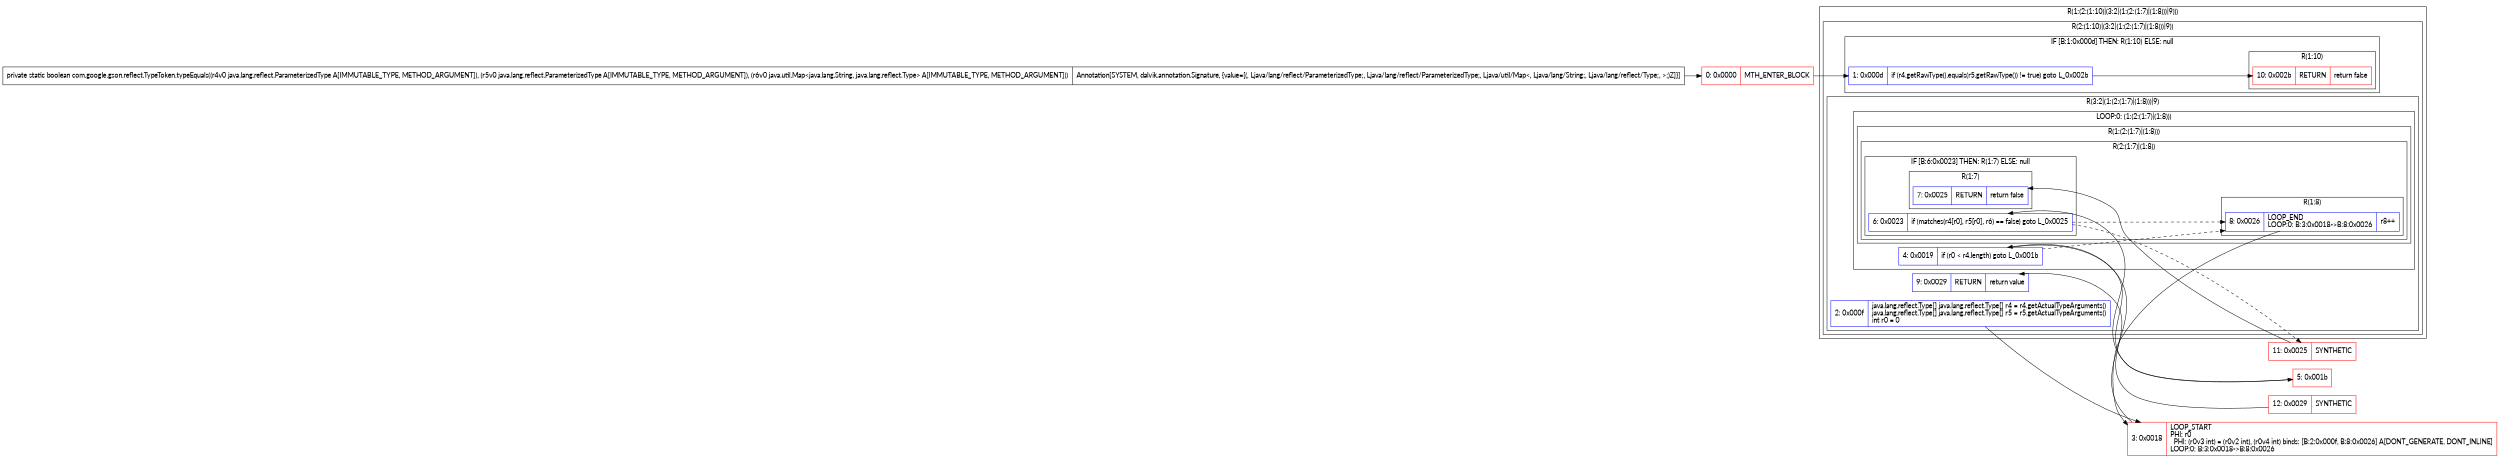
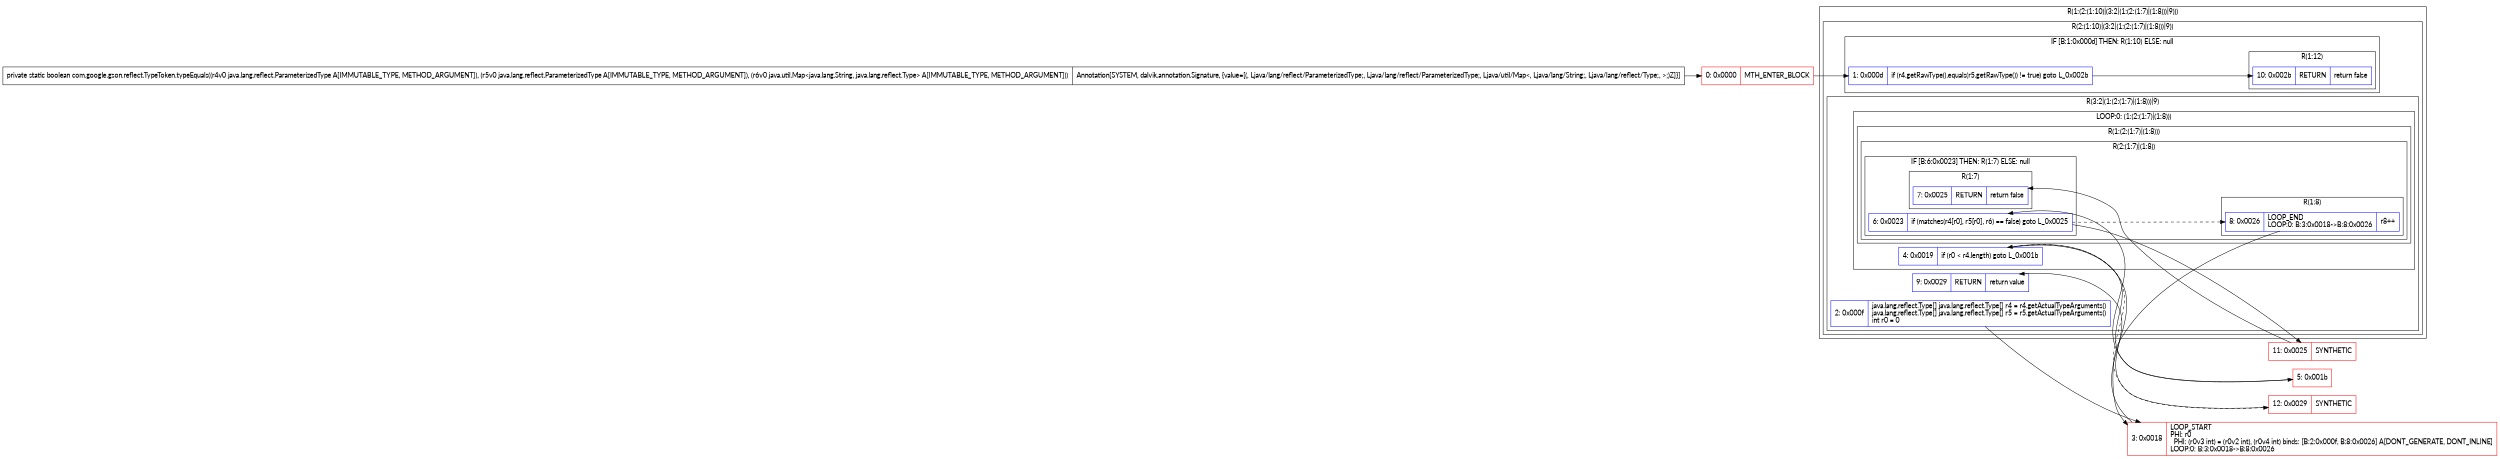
cluster "R(1:10)": label "R(1:10)" -> "R(1:12)"
node "10: 0x002b": color red -> blue
edge "4: 0x0019" -> "8: 0x0026": now "4: 0x0019" -> "12: 0x0029"
edge "6: 0x0023" -> "11: 0x0025": style dashed -> solid
